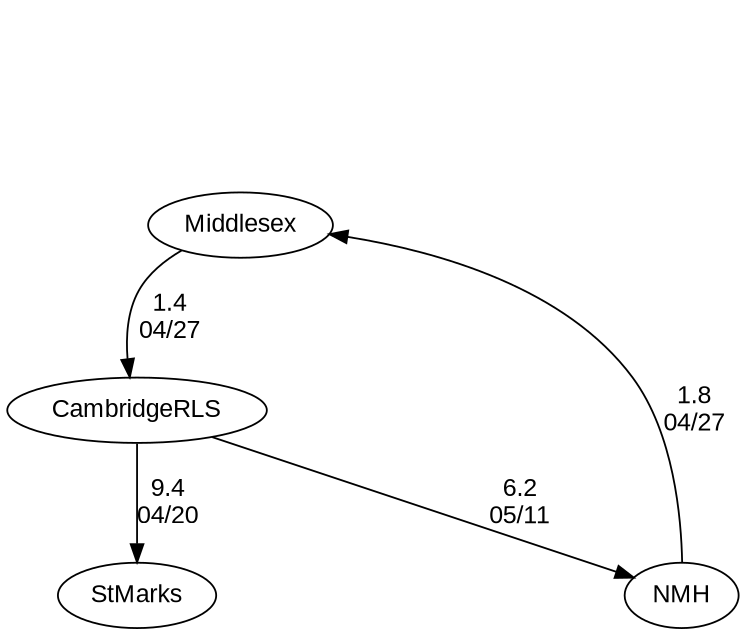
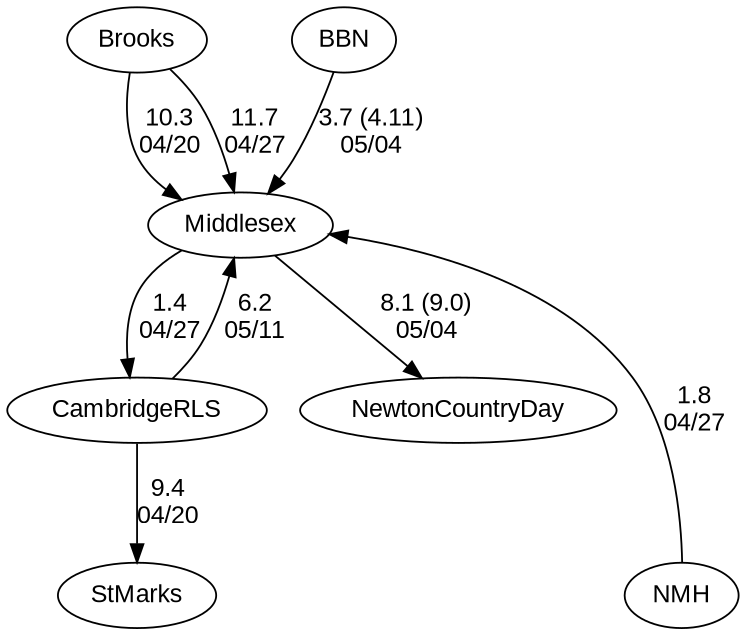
node "Brooks": added
node "BBN": added
node "NewtonCountryDay": added
edge "CambridgeRLS" -> "NMH": now "CambridgeRLS" -> "Middlesex"
